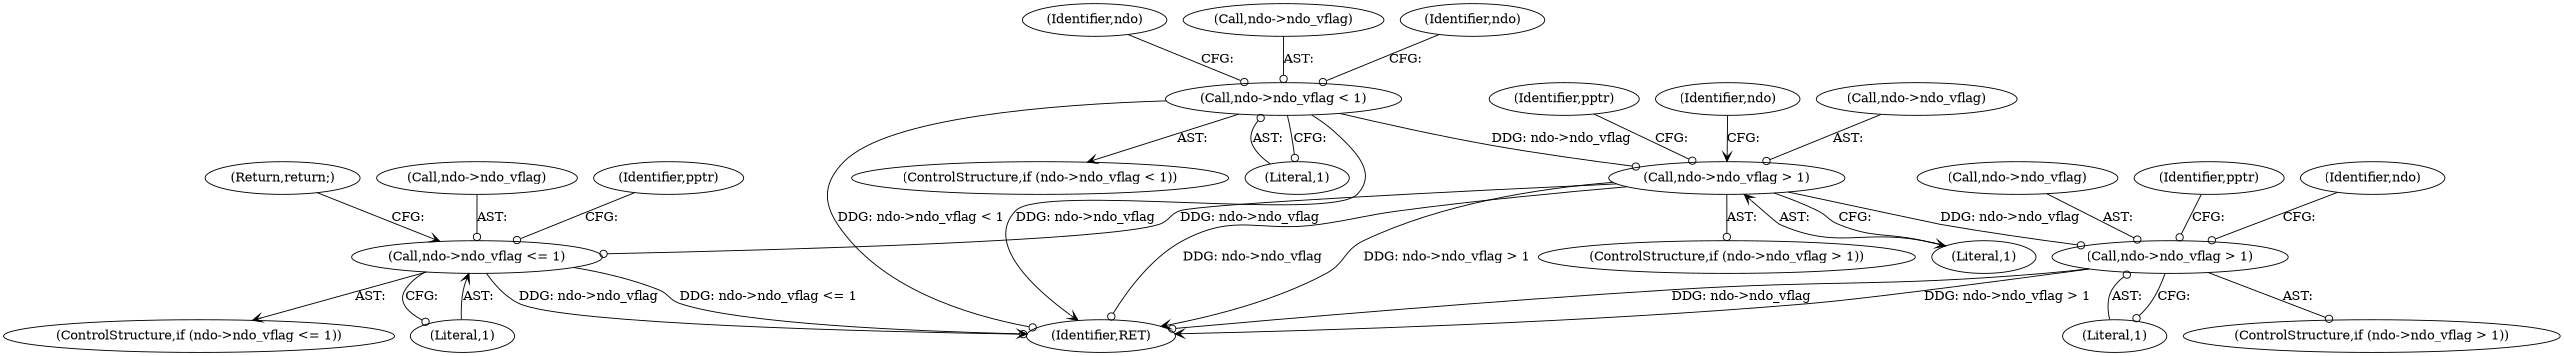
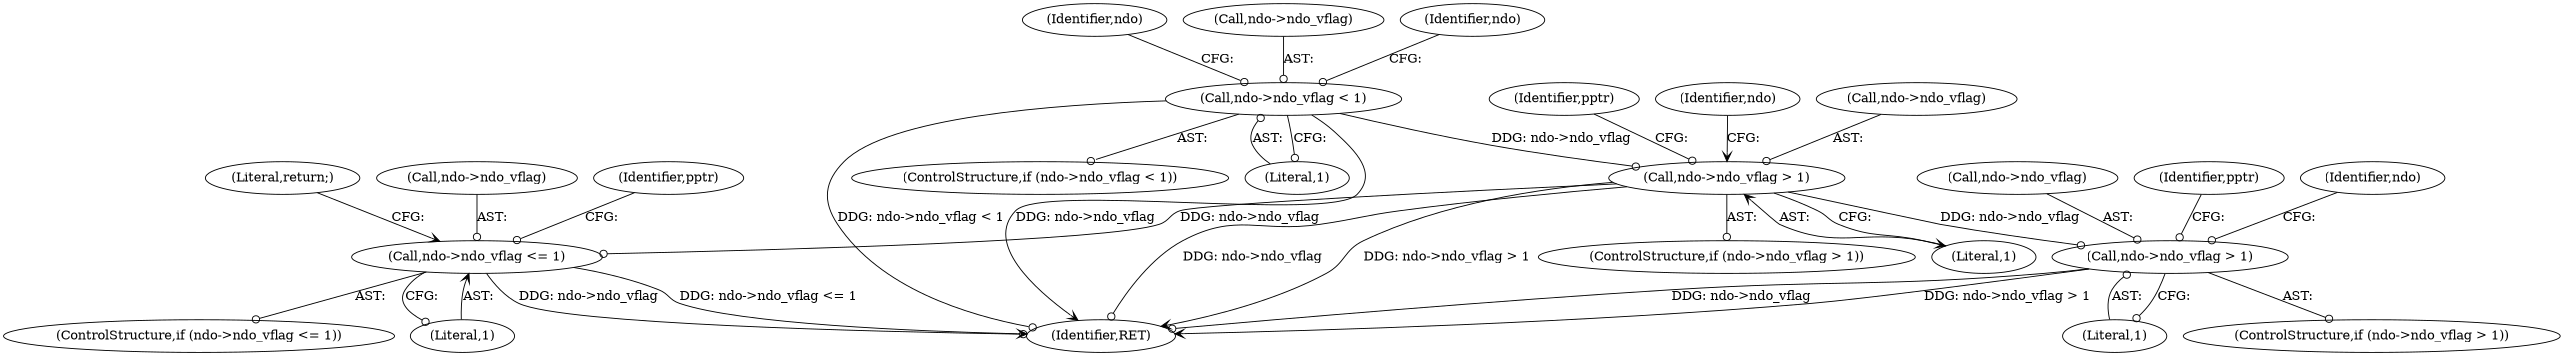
edge "(Call,ndo->ndo_vflag < 1)" -> "(ControlStructure,if (ndo->ndo_vflag < 1))": arrowhead vee -> odot
node "(Return,return;)": label "(Return,return;)" -> "(Literal,return;)"
edge "(Call,ndo->ndo_vflag <= 1)" -> "(ControlStructure,if (ndo->ndo_vflag <= 1))": arrowhead vee -> odot
